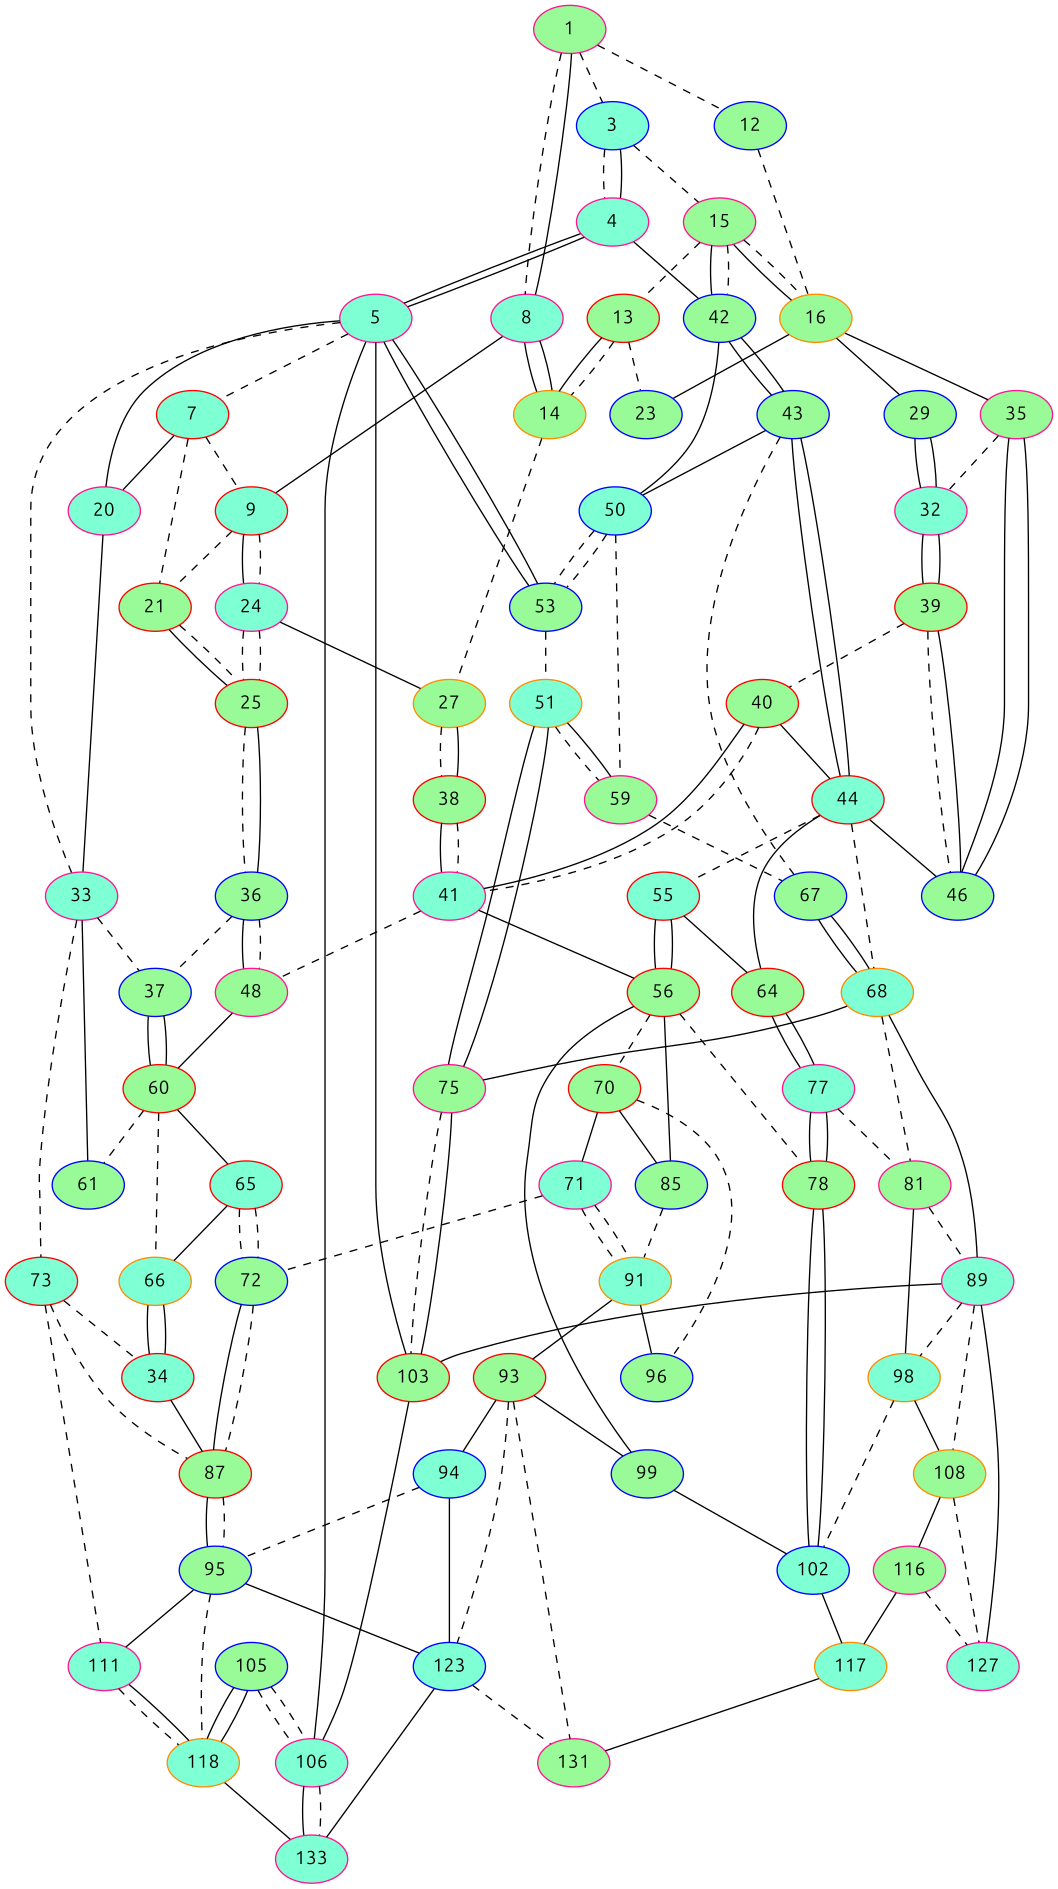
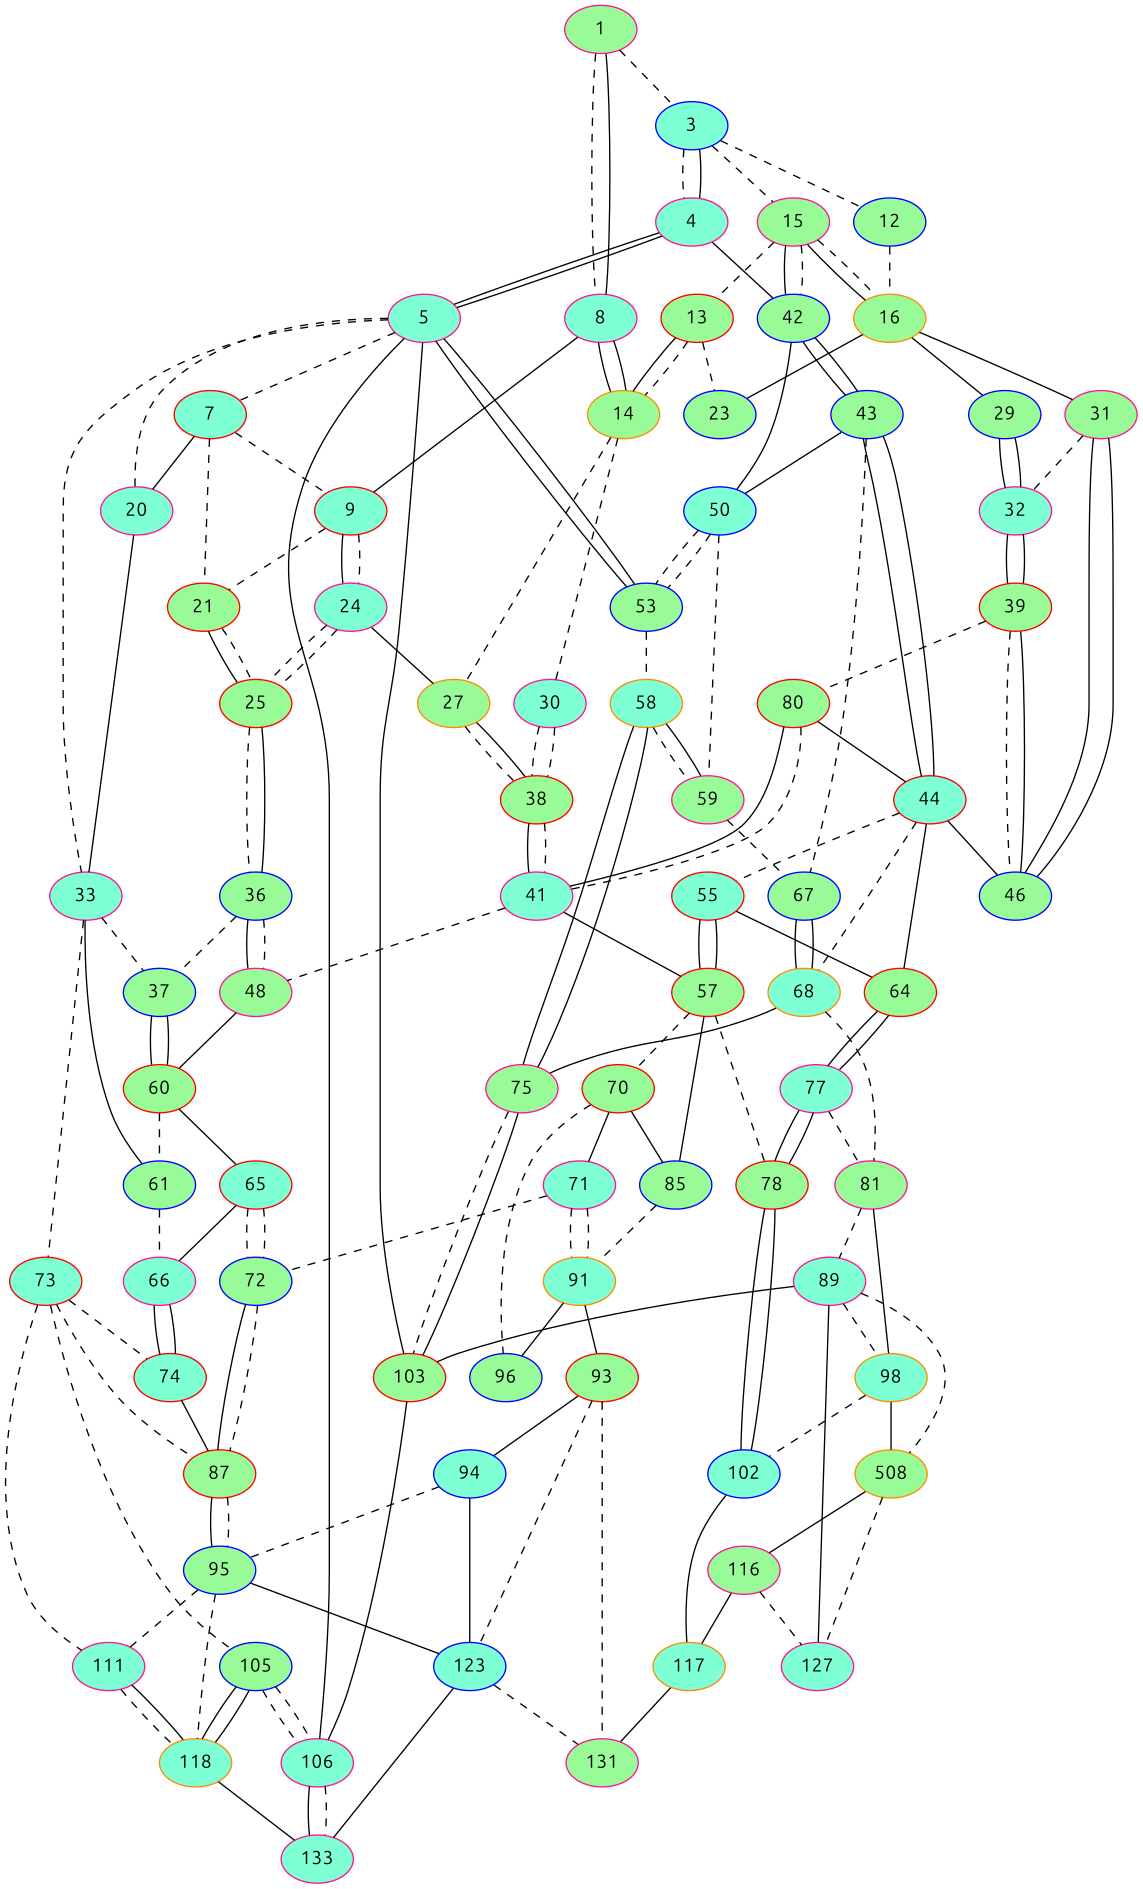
edge "1" -- "12": now "3" -- "12"
edge "5" -- "20": style solid -> dashed
node "35": label "35" -> "31"
node "51": label "51" -> "58"
node "30": added
node "40": label "40" -> "80"
node "56": label "56" -> "57"
edge "68" -- "89": removed
edge "60" -- "66": now "61" -- "66"
node "66": color darkorange -> deeppink
node "34": label "34" -> "74"
node "99": removed
node "108": label "108" -> "508"
edge "73" -- "105": added
edge "95" -- "111": style solid -> dashed
